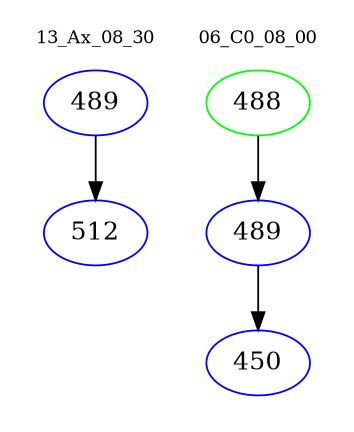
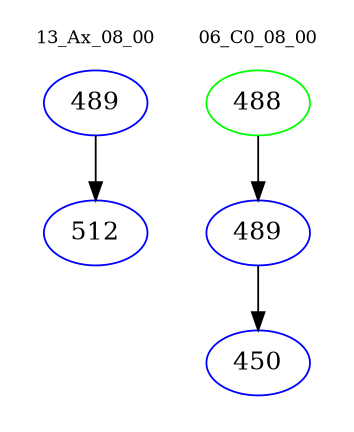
cluster "13_Ax_08_30": label "13_Ax_08_30" -> "13_Ax_08_00"
